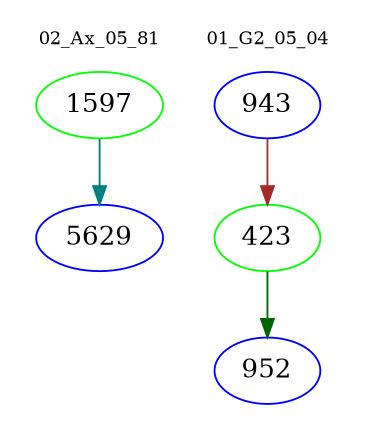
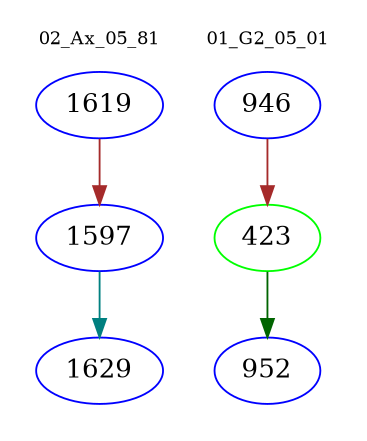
cluster "01_G2_05_04": label "01_G2_05_04" -> "01_G2_05_01"
node "1597": color green -> blue
node "1619": added
node "943": label "943" -> "946"
node "5629": label "5629" -> "1629"
